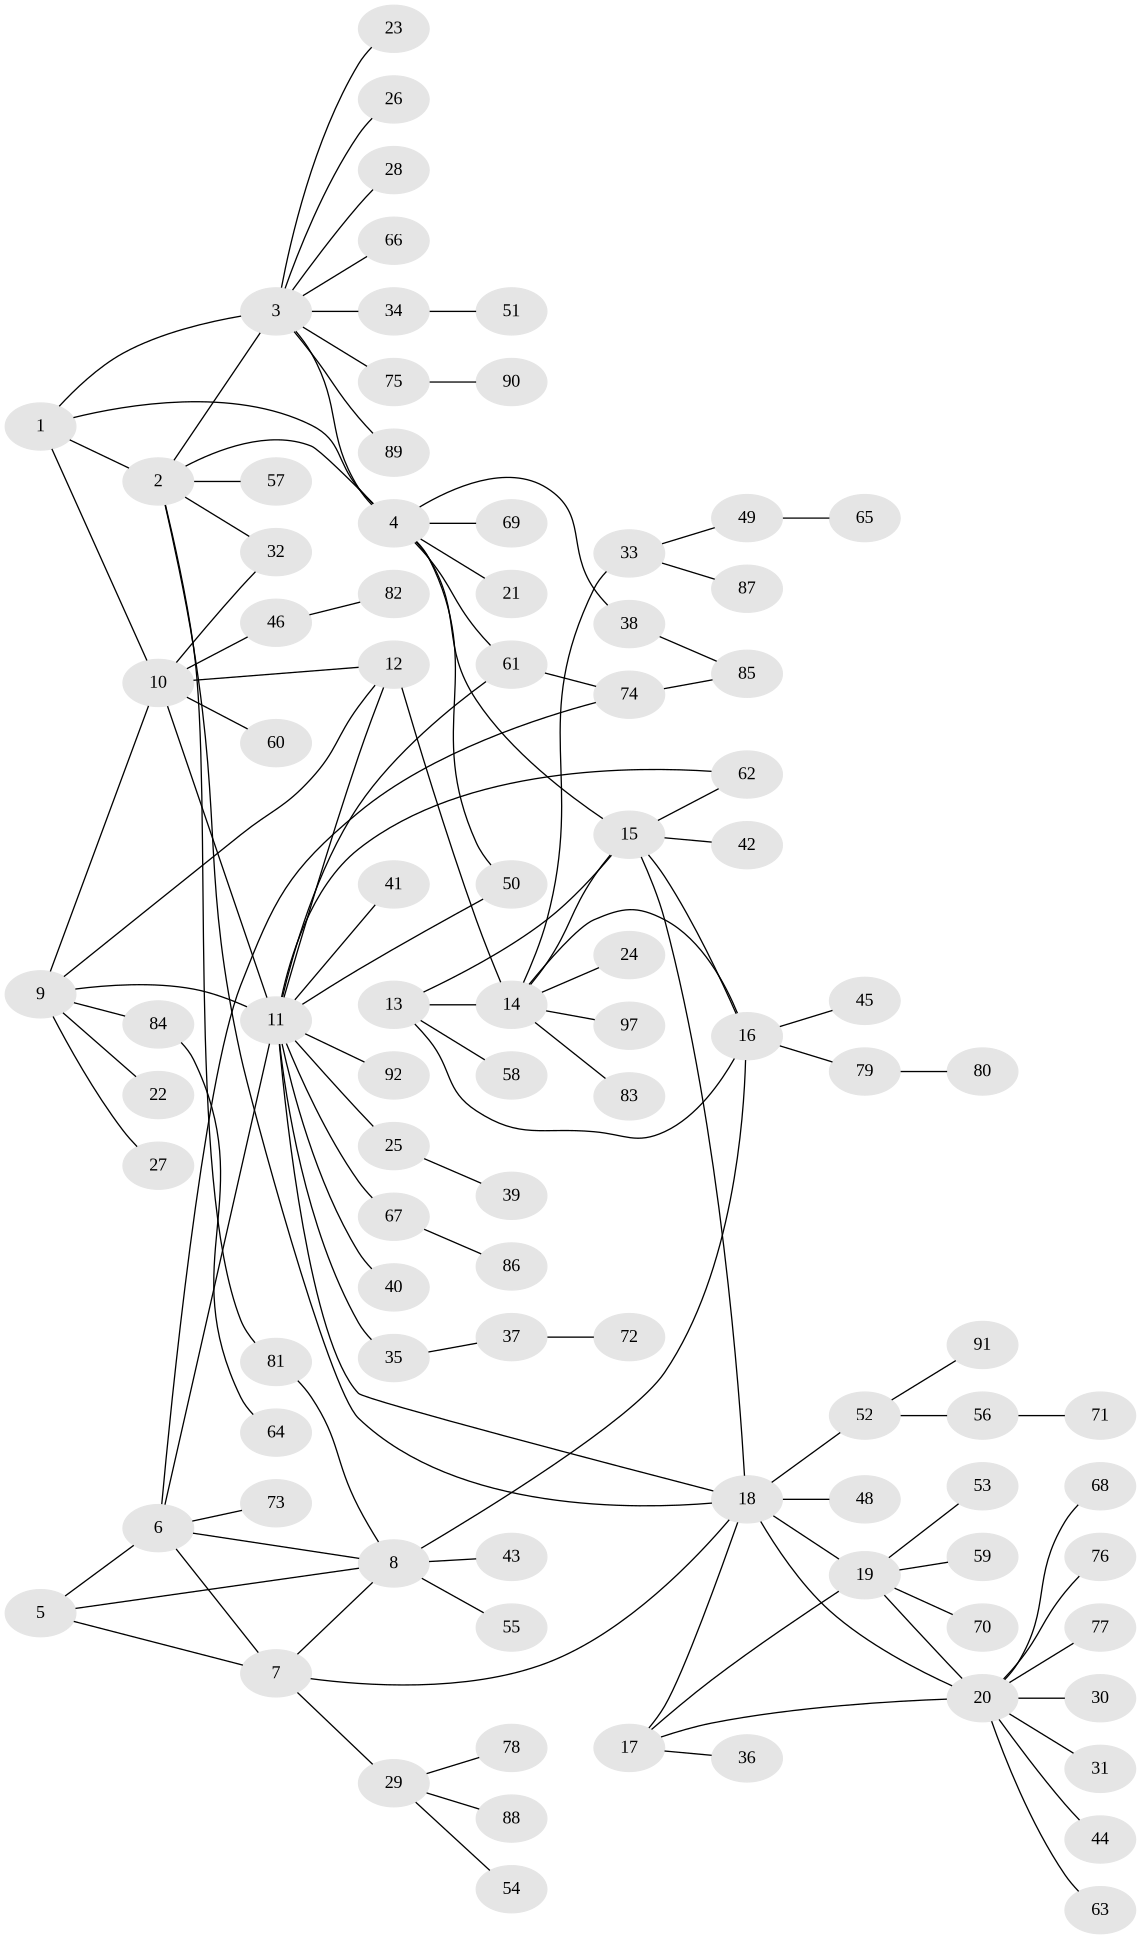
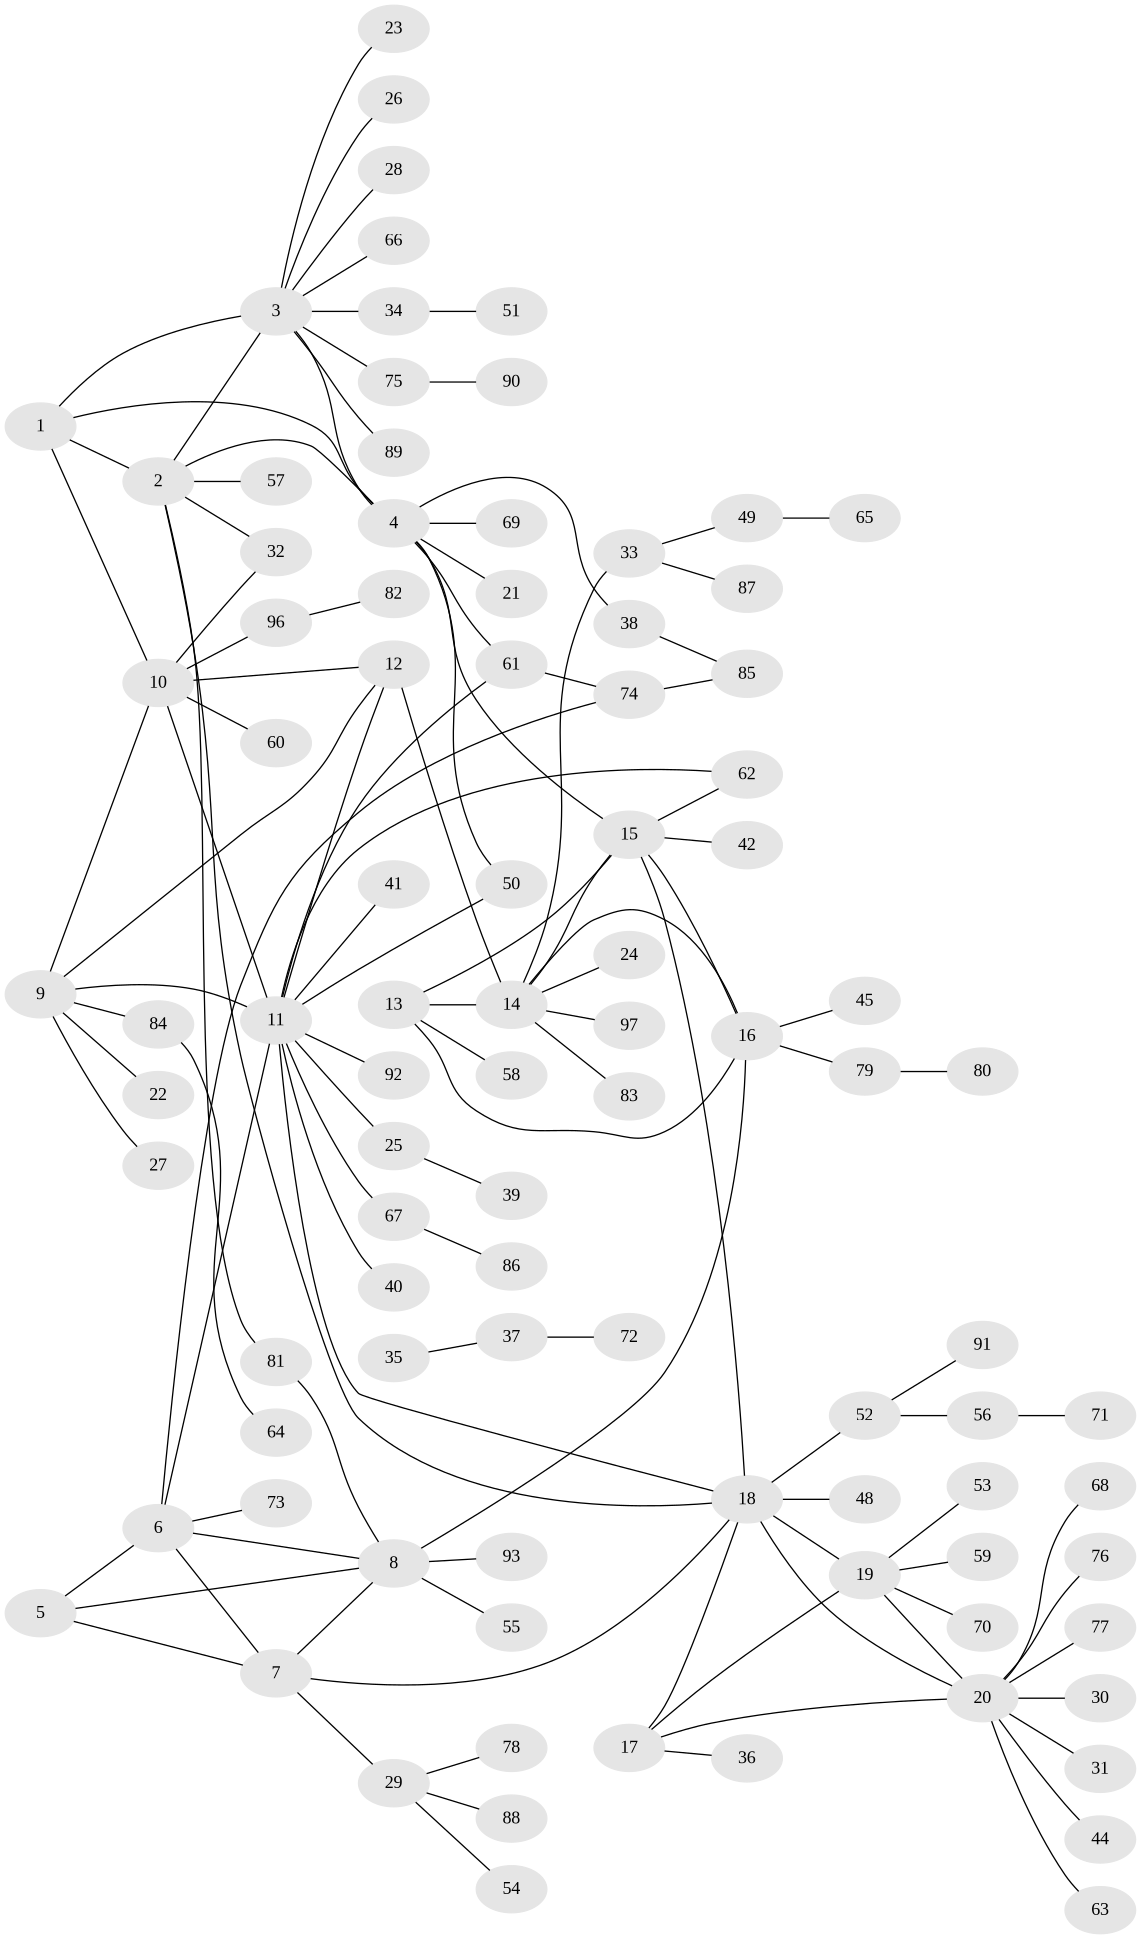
node "46": label "46" -> "96"
edge "11" -- "35": removed
node "43": label "43" -> "93"
